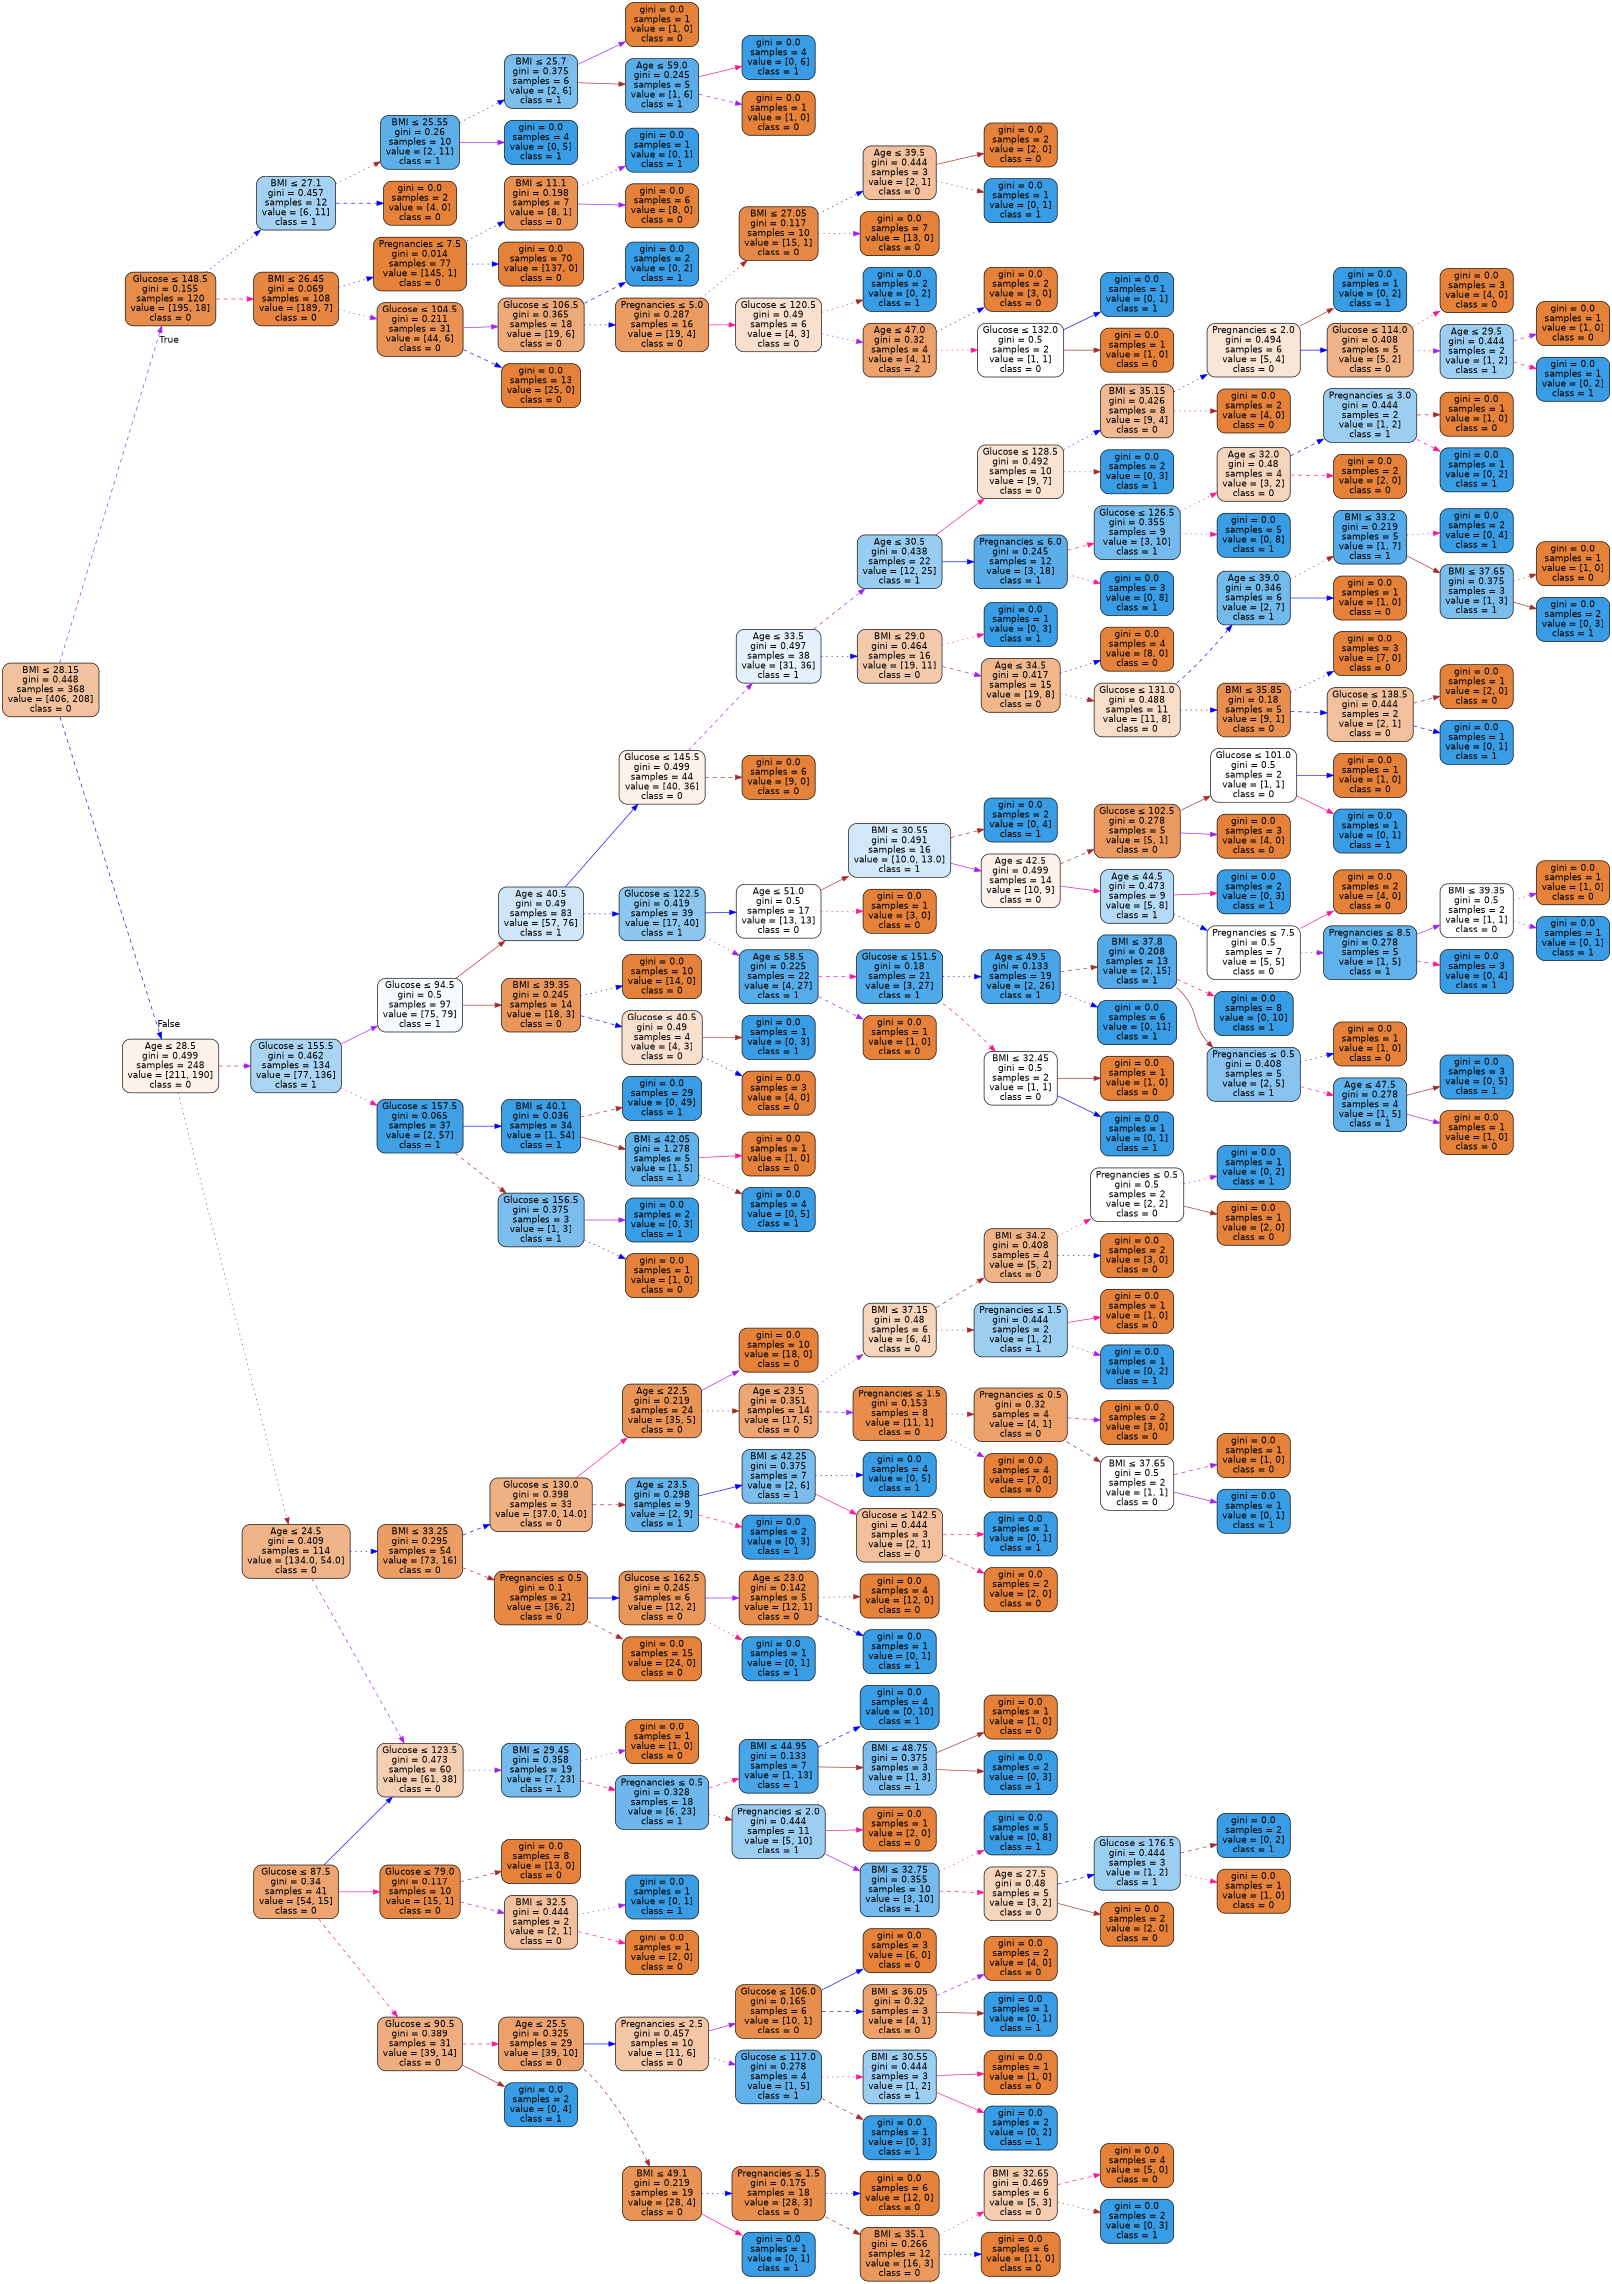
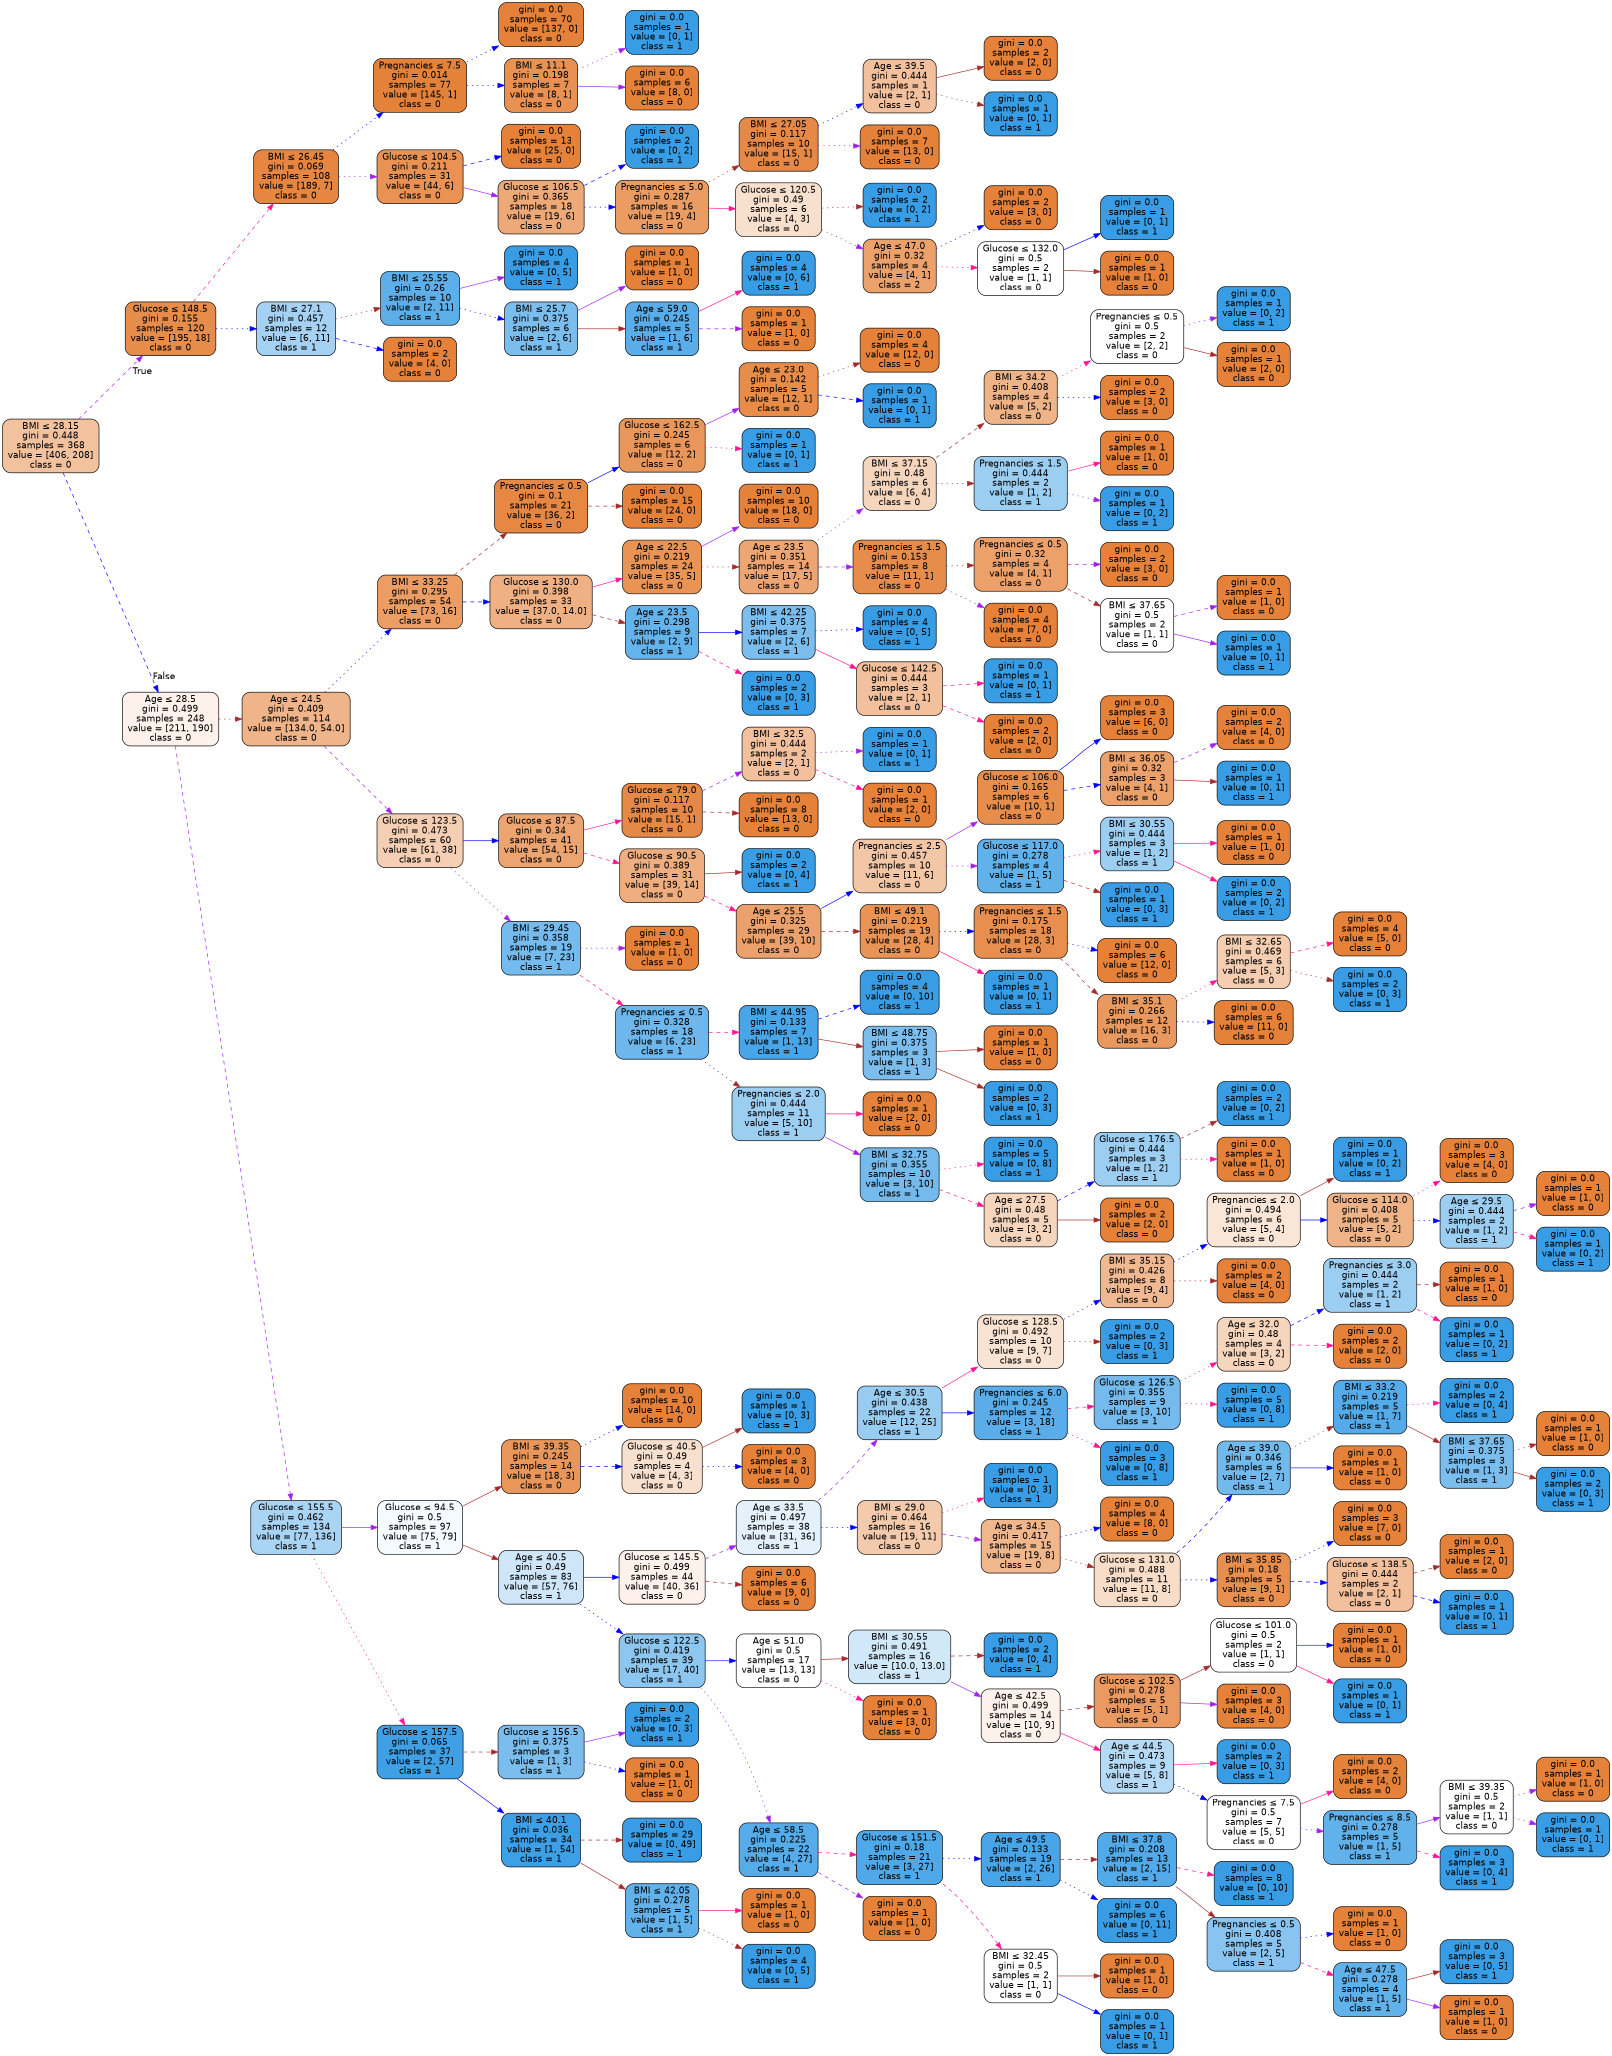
node "Age ≤ 39.5": text "samples = 3" -> "samples = 1"
edge "Glucose ≤ 114.0" -> "Age ≤ 29.5": color purple -> blue
node "BMI ≤ 42.05": text "gini = 1.278" -> "gini = 0.278"
edge "Glucose ≤ 87.5" -> "Glucose ≤ 123.5": reversed
